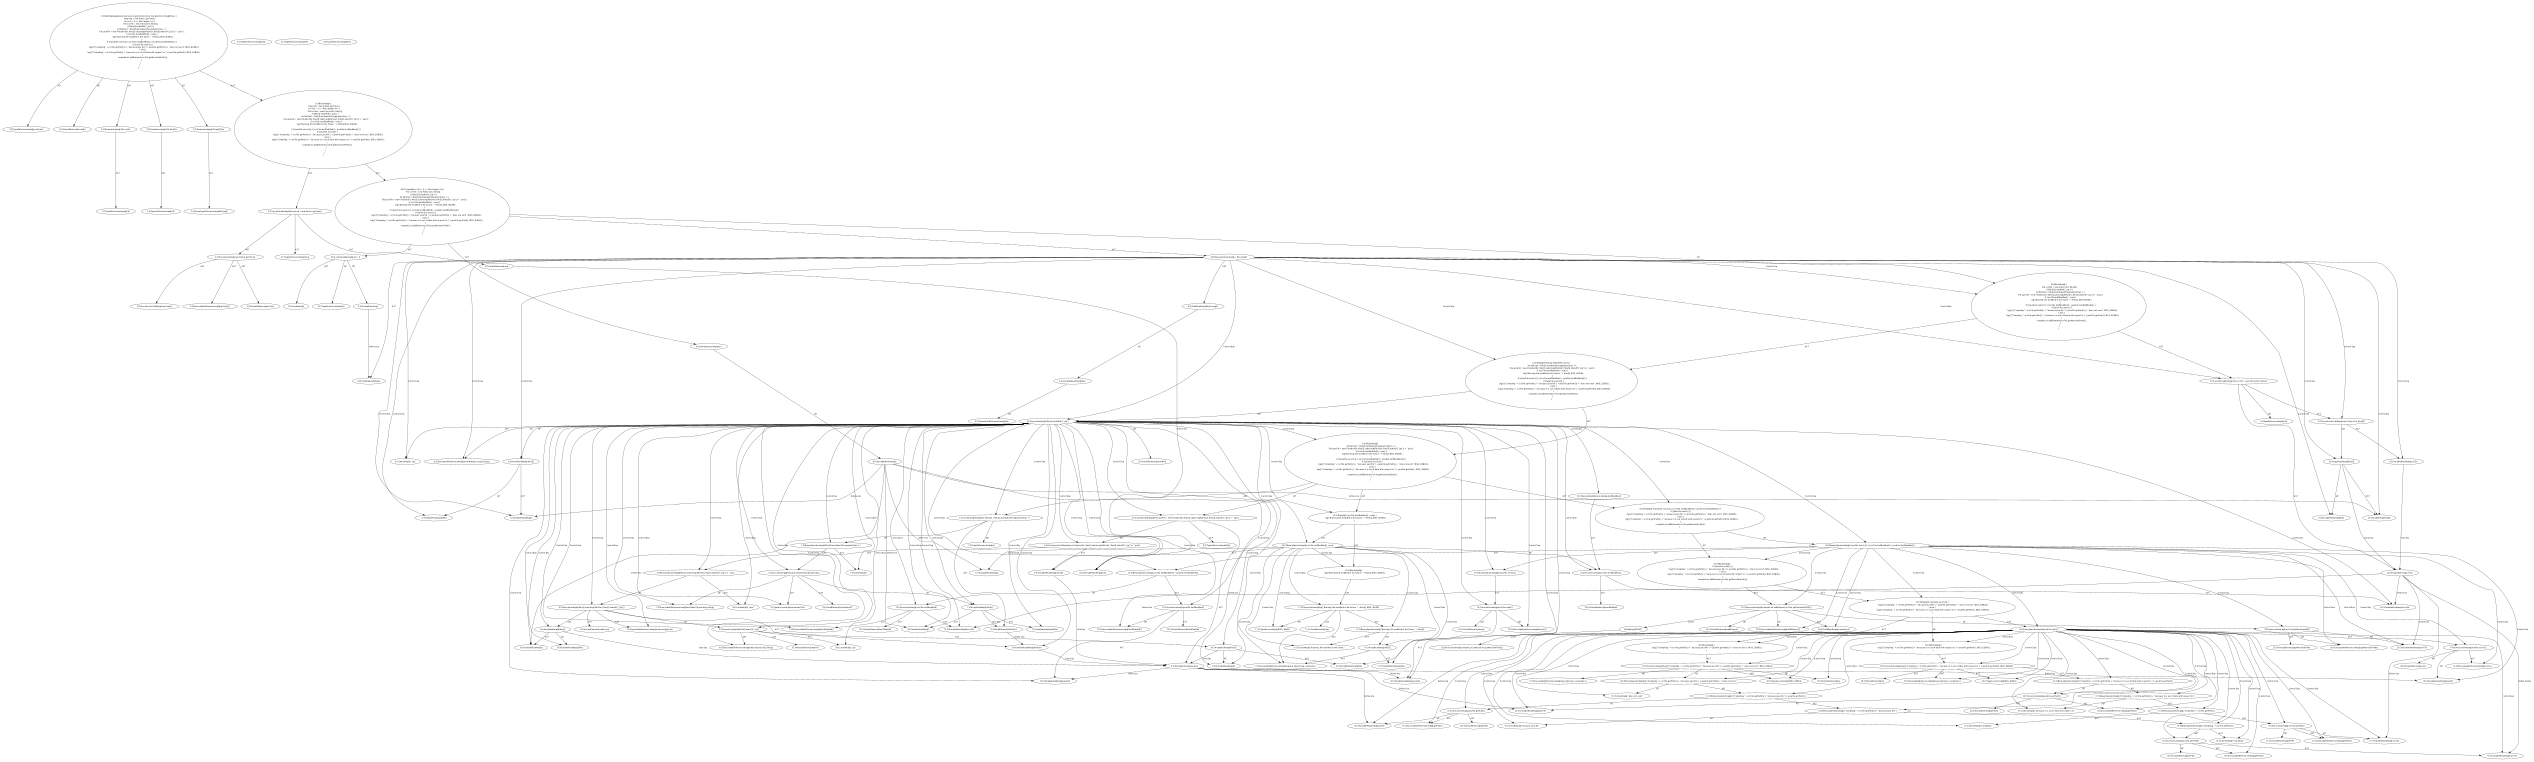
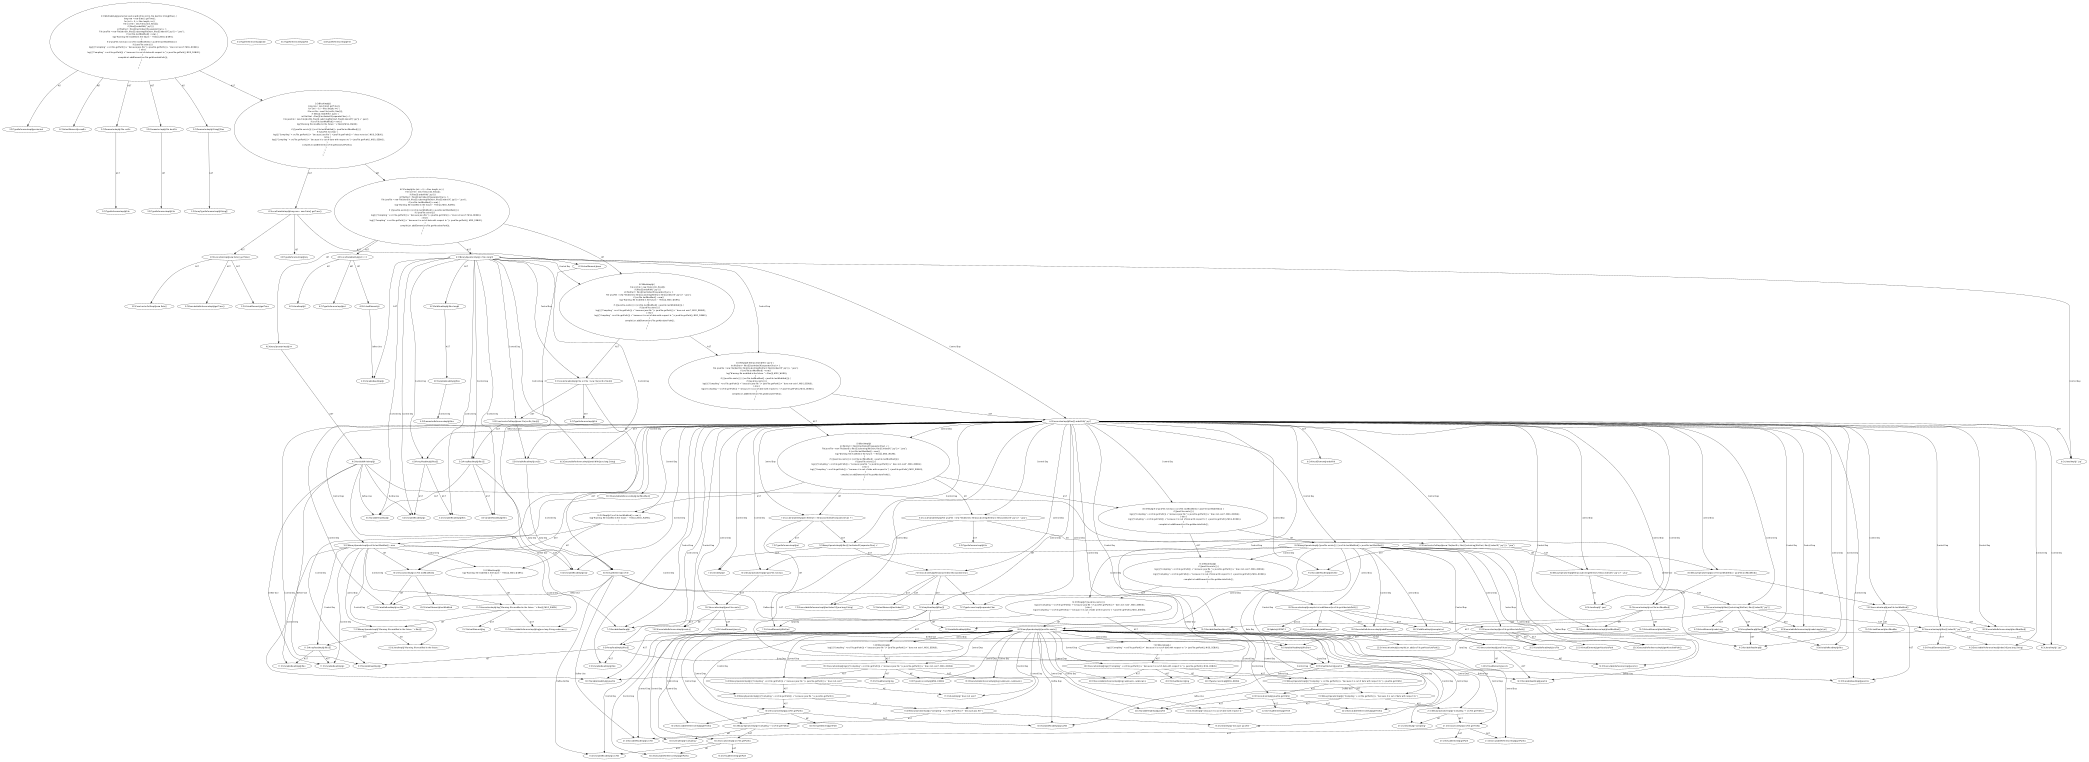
edge "4:CtVariableReadImpl@files" -> "4:CtParameterReferenceImpl@files": label "AST" -> "Control Dep"
node "11:CtTypeAccessImpl@MSG_WARN": removed
edge "14:CtUnaryOperatorImpl@!javaFile.exists()" -> "15:CtVirtualElement@log": now "14:CtUnaryOperatorImpl@!javaFile.exists()" -> "15:CtExecutableReferenceImpl@log(<unknown>,<unknown>)"
edge "11:CtArrayReadImpl@files[i]" -> "11:CtExecutableReferenceImpl@log(java.lang.String,<unknown>)": now "11:CtArrayReadImpl@files[i]" -> "11:CtVariableReadImpl@i"
